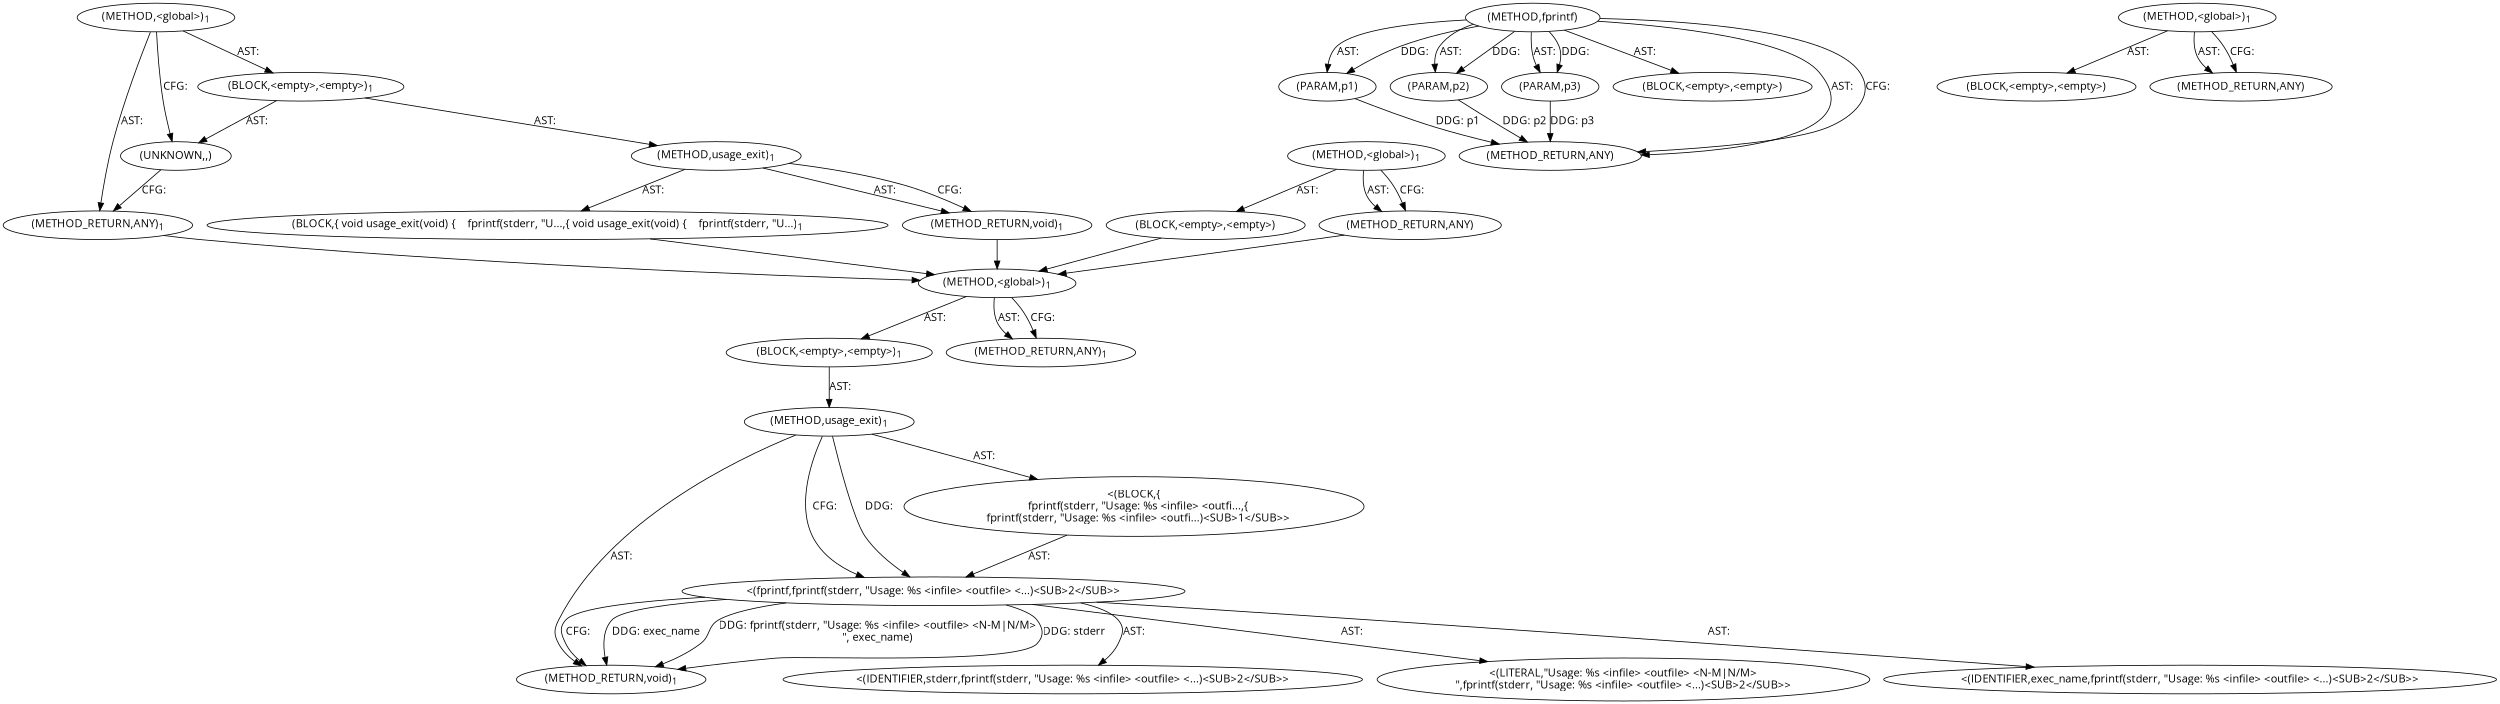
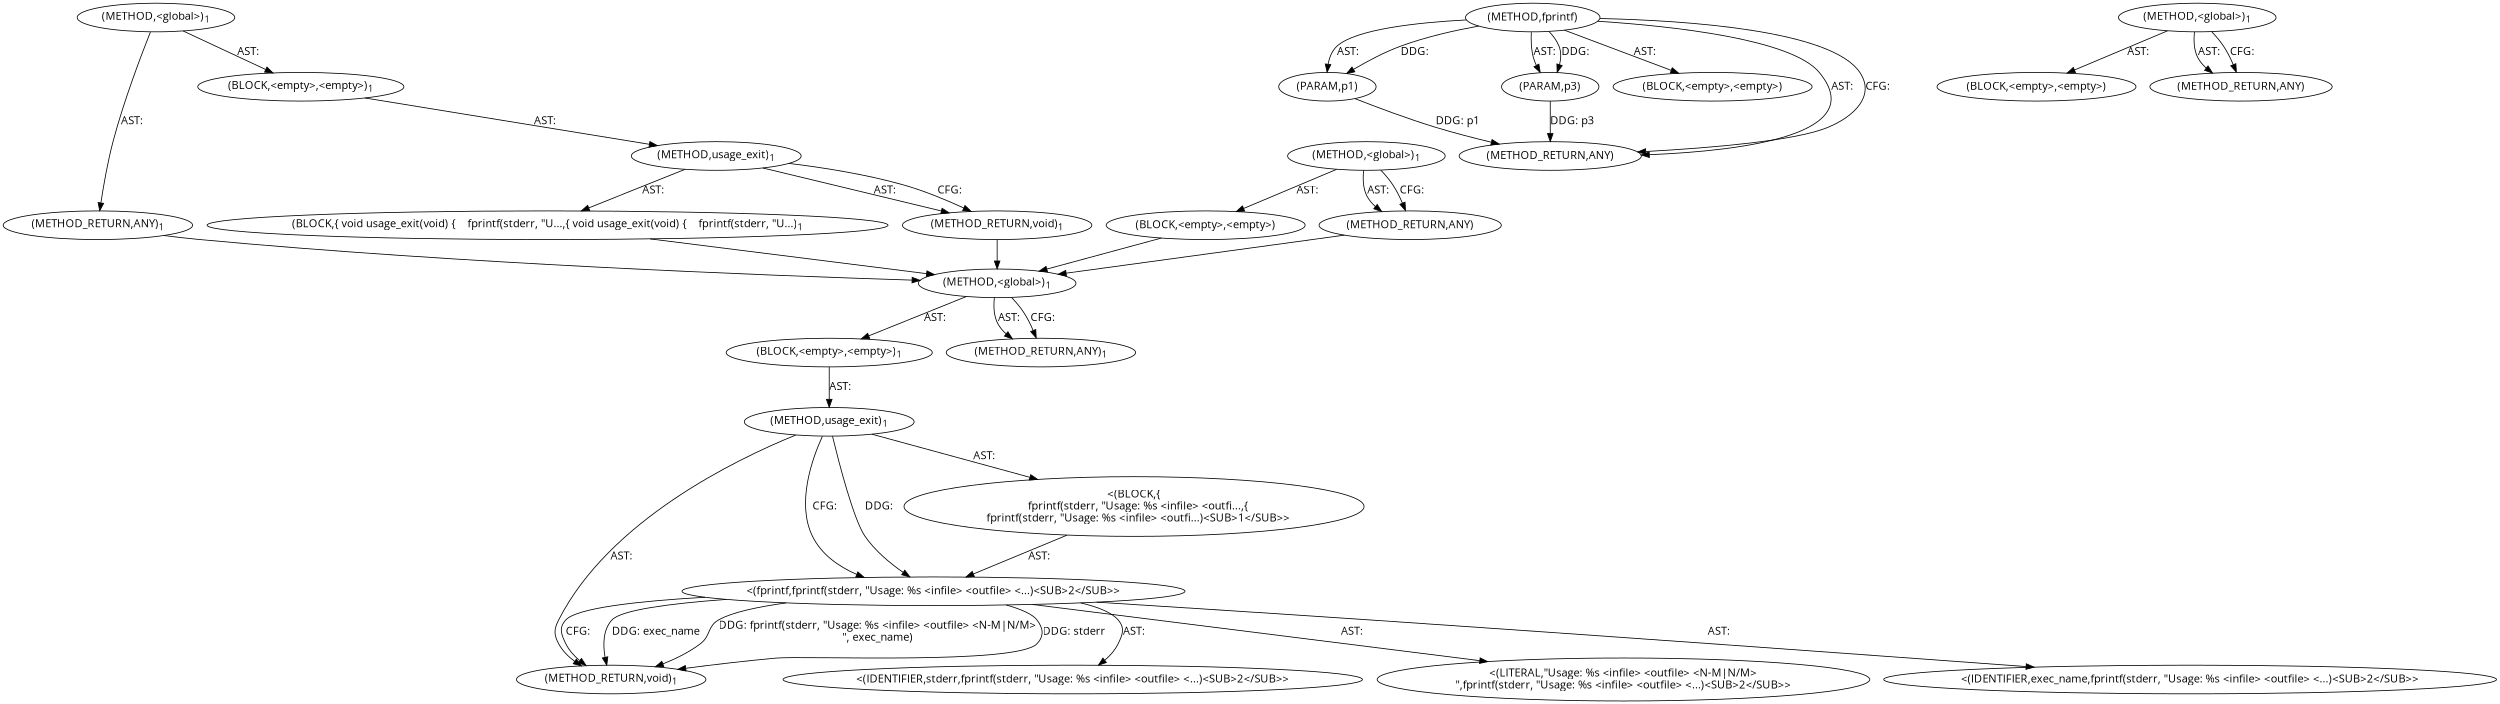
node "(PARAM,p2)": removed
node "(UNKNOWN,,)": removed
